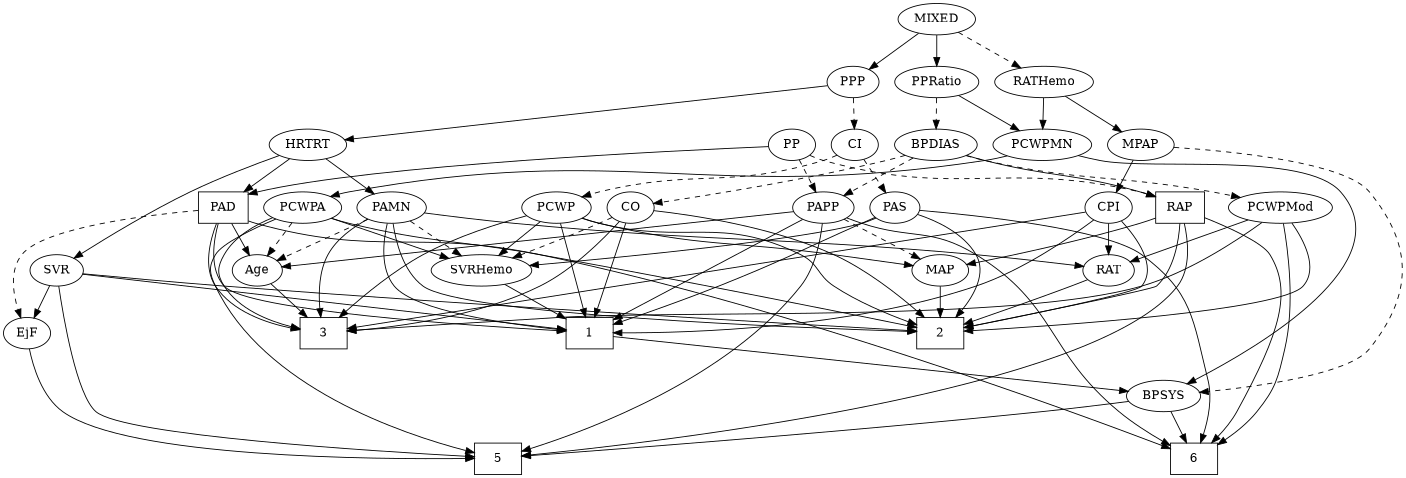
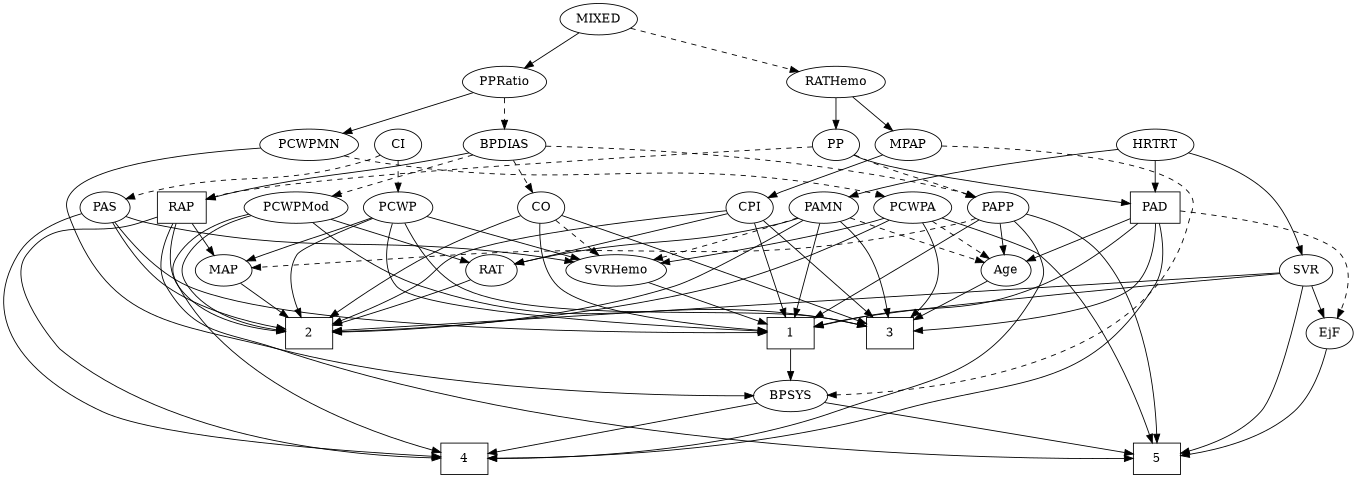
node "PPP": removed
edge "RATHemo" -> "PCWPMN": now "RATHemo" -> "PP"
edge "PCWPMN" -> "PCWPA": style solid -> dashed
node "6": label "6" -> "4"
